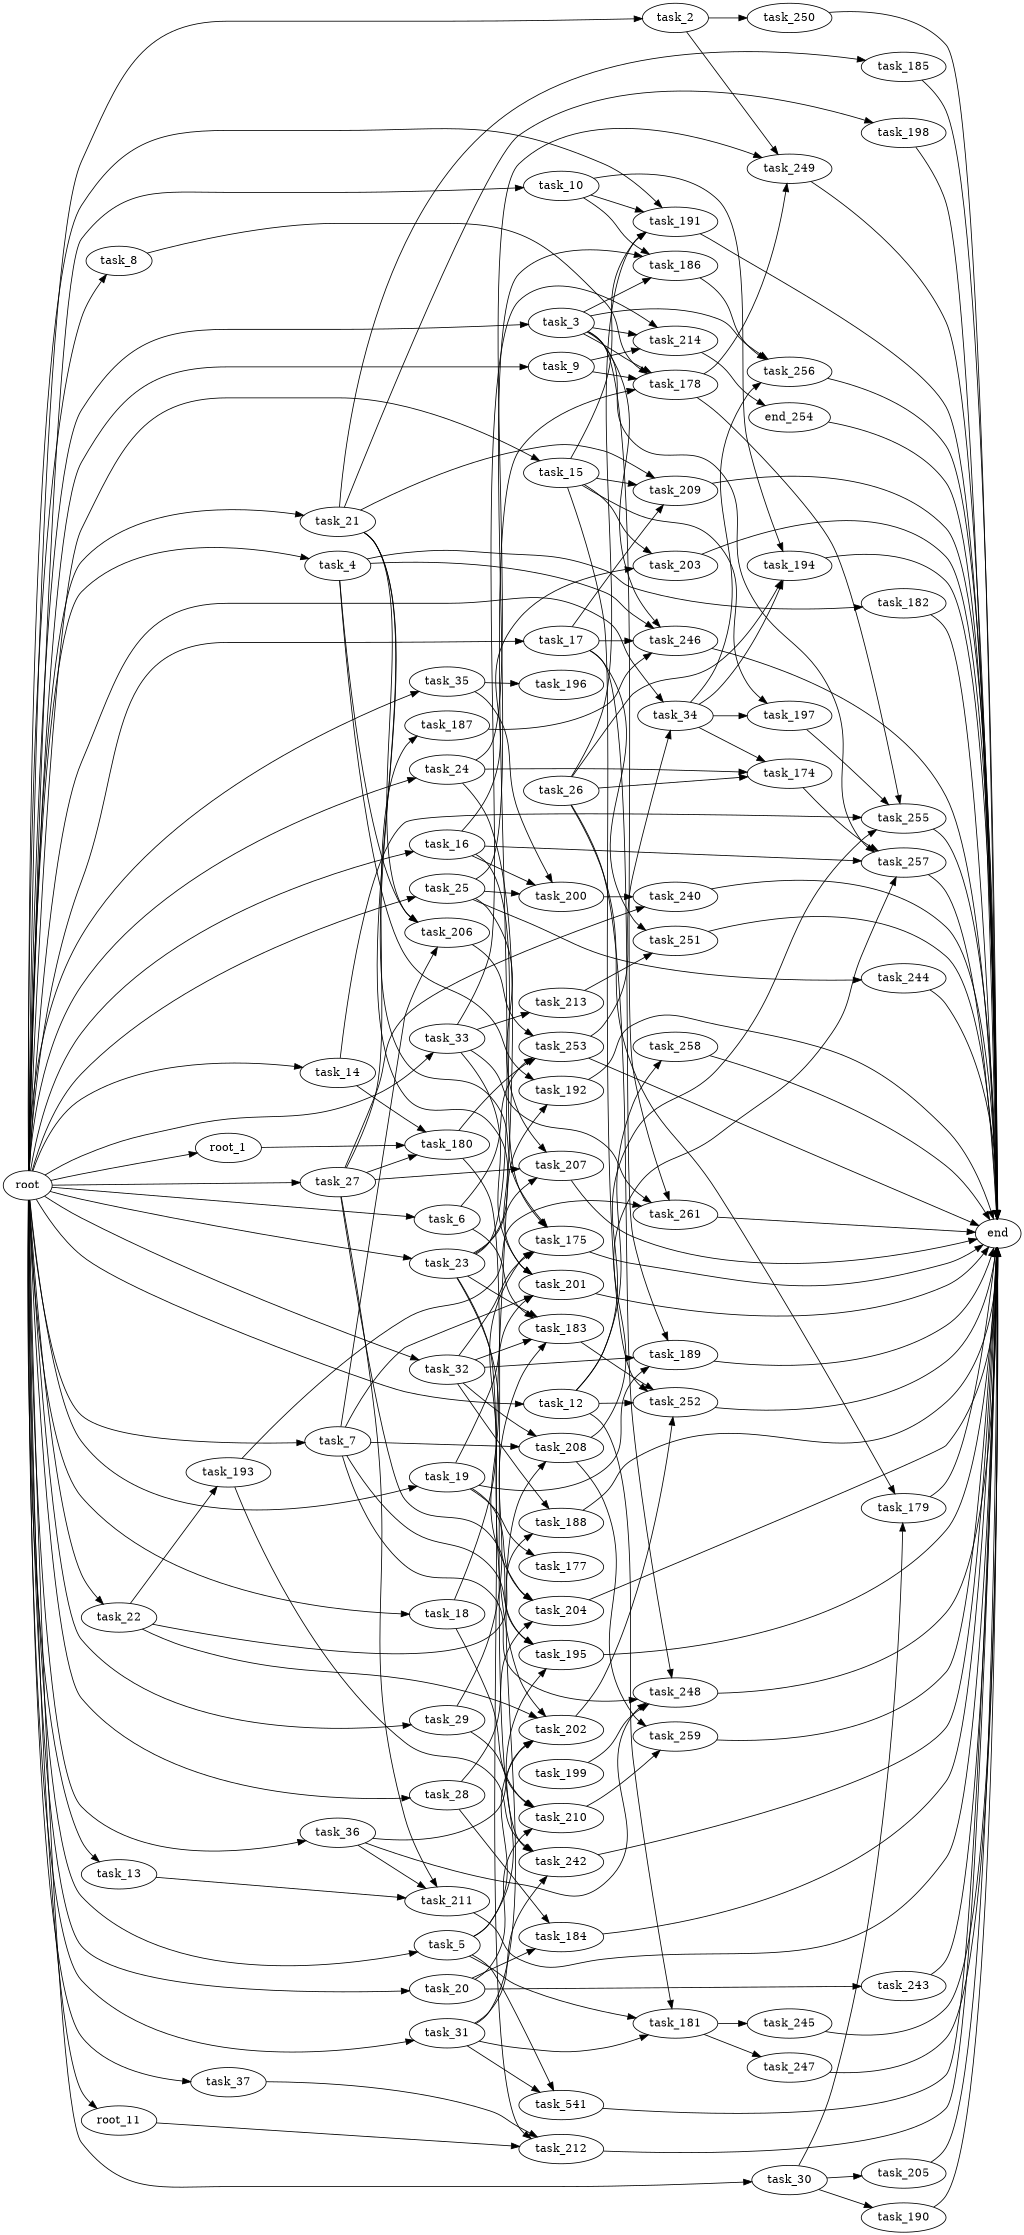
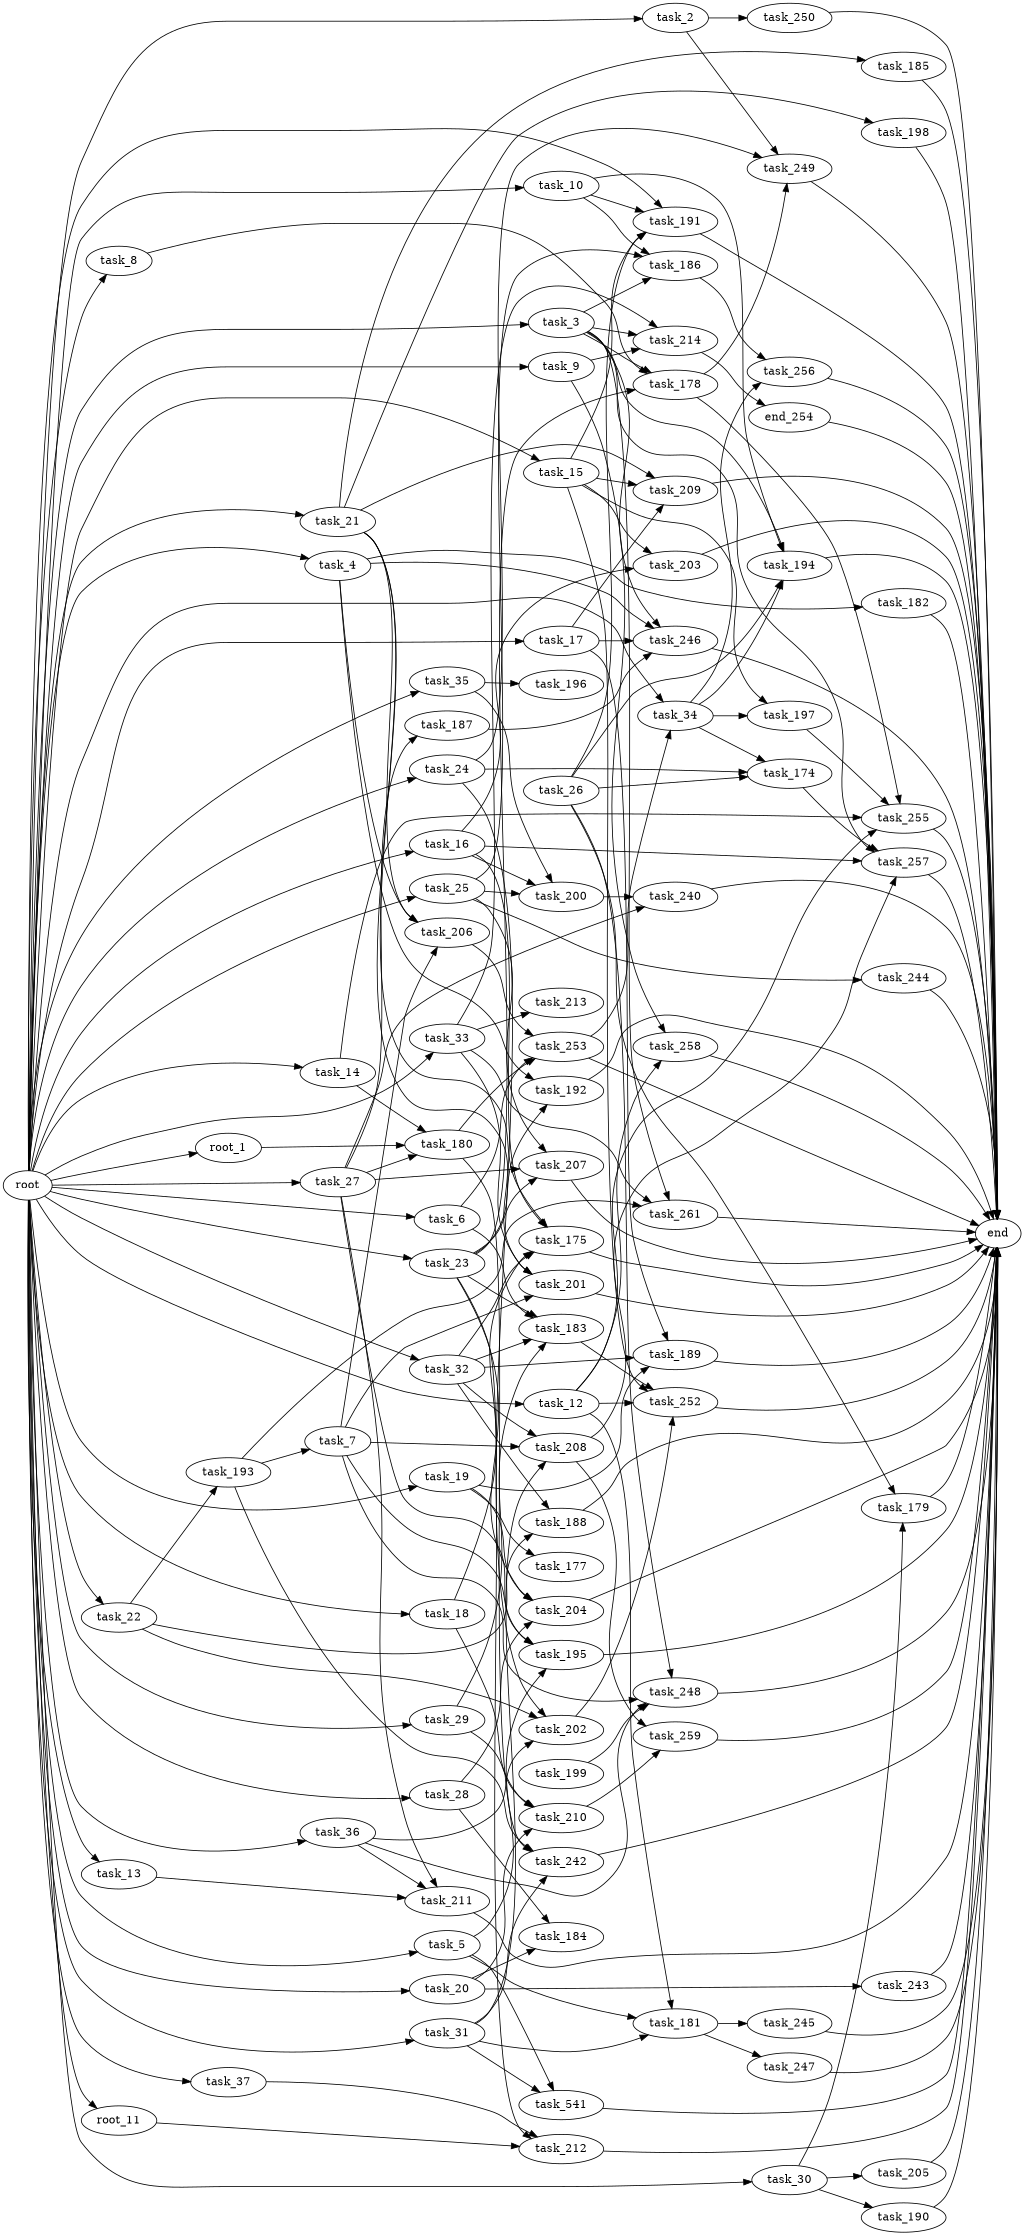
edge "task_3" -> "task_256": now "task_3" -> "task_194"
edge "task_9" -> "task_178": now "task_9" -> "task_258"
node "task_251": removed
edge "root" -> "task_7": now "task_193" -> "task_7"
edge "task_19" -> "task_201": removed
edge "task_184" -> "end": removed
edge "task_5" -> "task_202": removed
